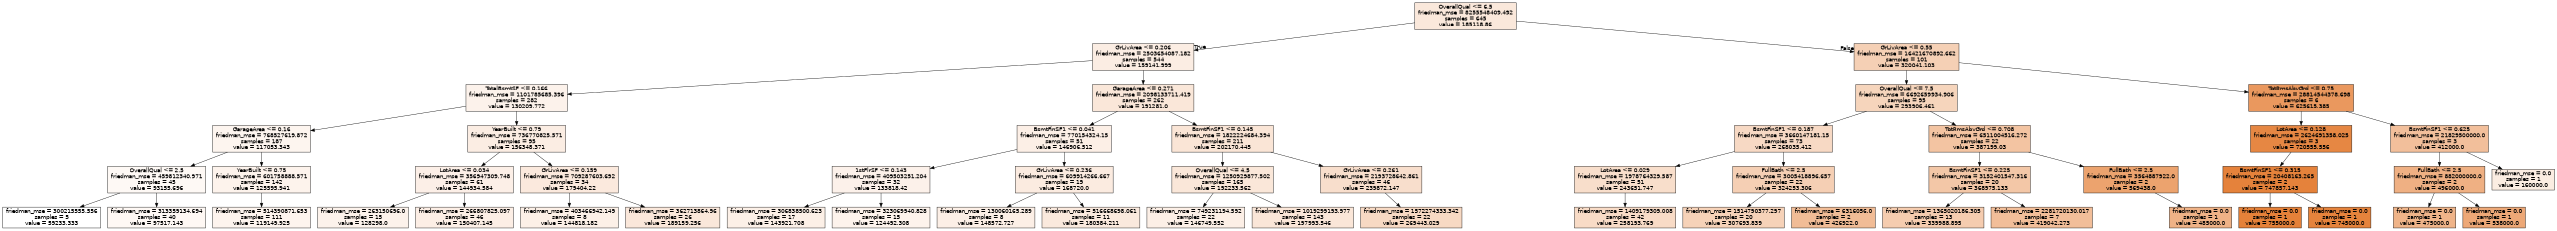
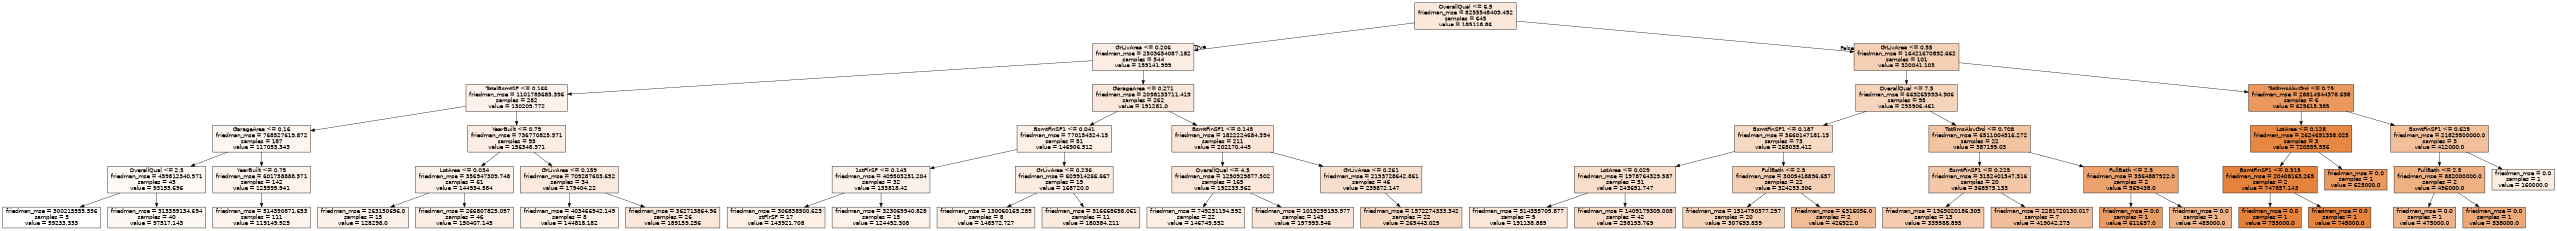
node "friedman_mse = 0.0 samples = 1 value = 625000.0": added
node "friedman_mse = 306838500.623 samples = 17 value = 143921.708": label "friedman_mse = 306838500.623 samples = 17 value = 143921.708" -> "friedman_mse = 306838500.623 stFlrSF = 17 value = 143921.708"
node "friedman_mse = 514355709.877 samples = 9 value = 191138.889": added
node "friedman_mse = 0.0 samples = 1 value = 611657.0": added
